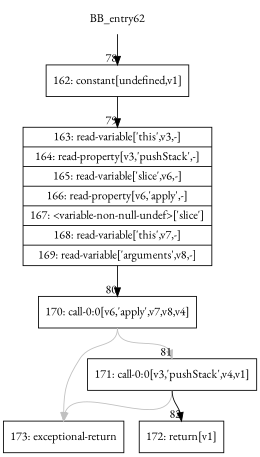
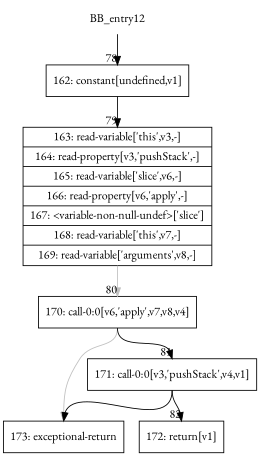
node "BB_entry62": label "BB_entry62" -> "BB_entry12"
edge "163: read-variable['this',v3,-]" -> "170: call-0:0[v6,'apply',v7,v8,v4]": color black -> gray
edge "170: call-0:0[v6,'apply',v7,v8,v4]" -> "171: call-0:0[v3,'pushStack',v4,v1]": color gray -> black
edge "171: call-0:0[v3,'pushStack',v4,v1]" -> "173: exceptional-return": color gray -> black
